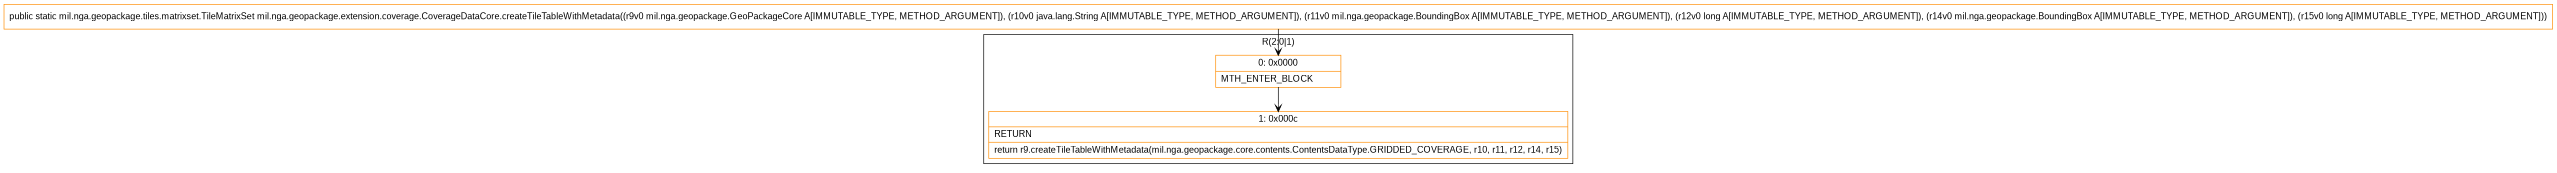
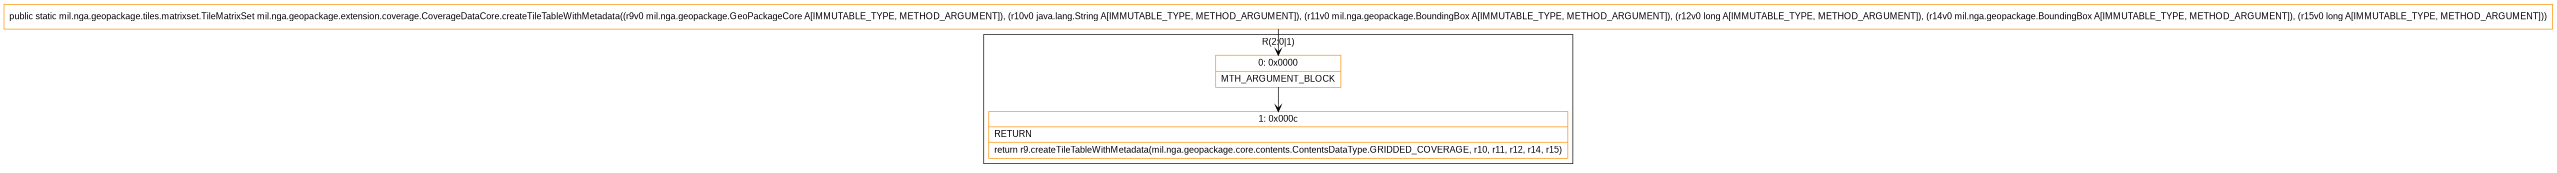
node "0: 0x0000": text "MTH_ENTER_BLOCK" -> "MTH_ARGUMENT_BLOCK"
